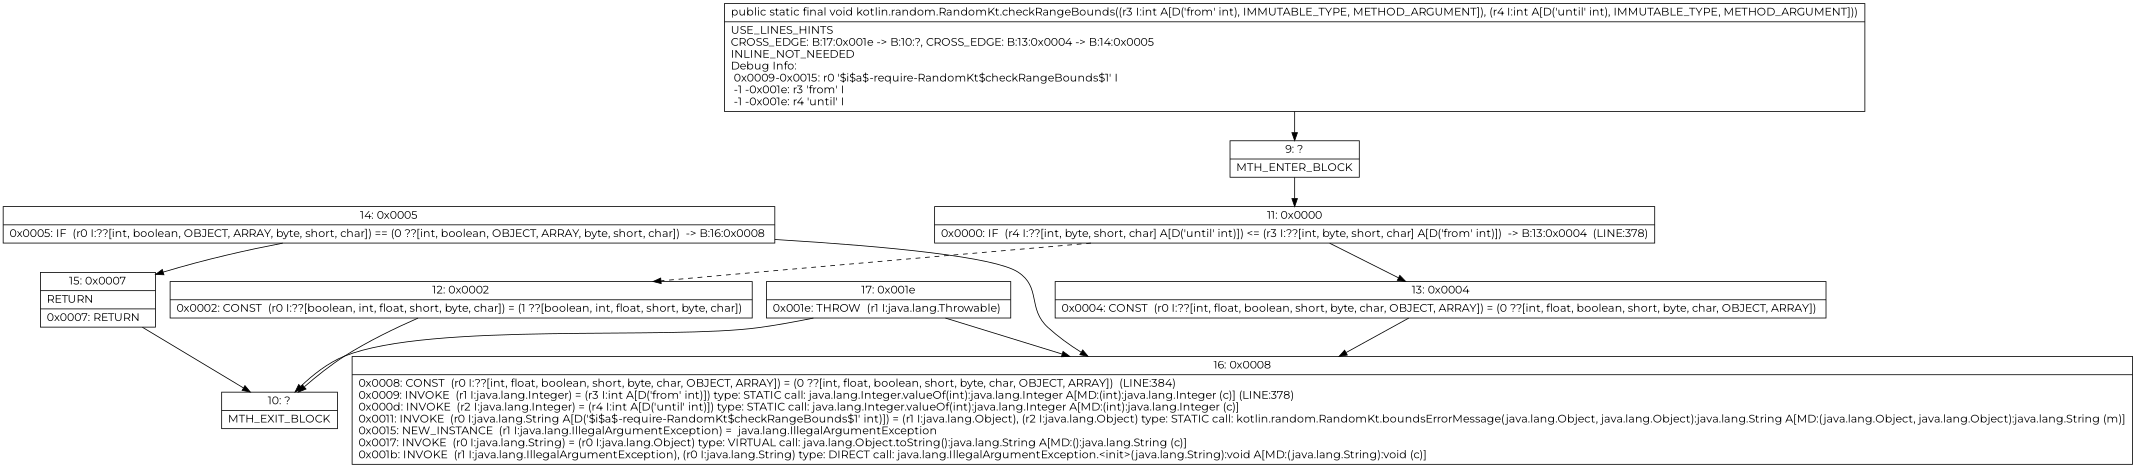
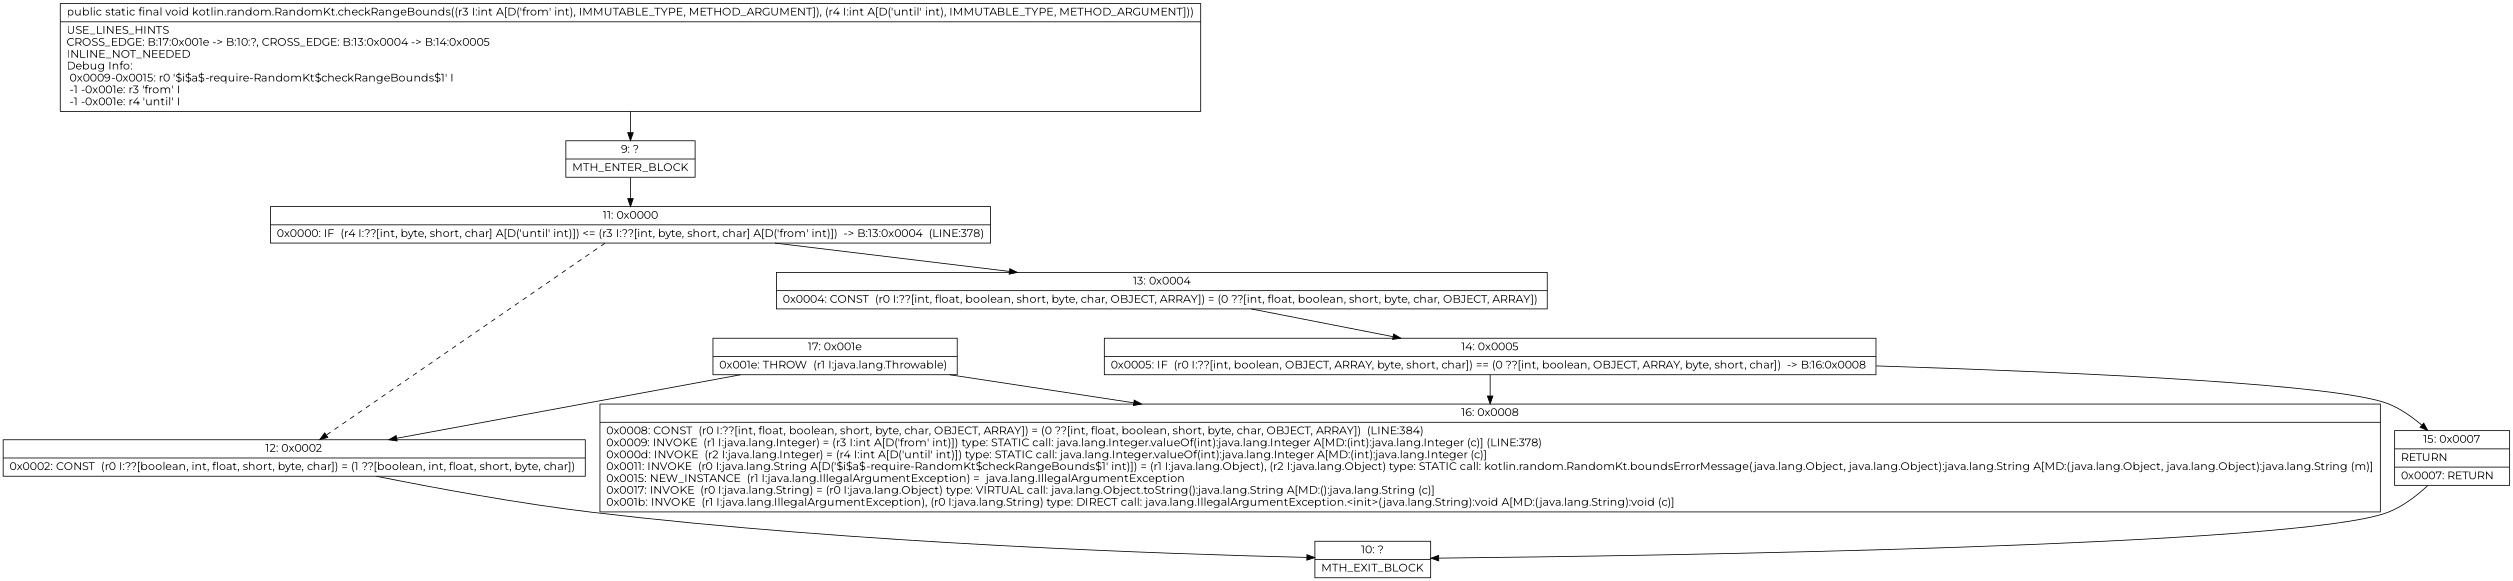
edge "17: 0x001e" -> "10: ?": now "17: 0x001e" -> "12: 0x0002"
edge "13: 0x0004" -> "16: 0x0008": now "13: 0x0004" -> "14: 0x0005"
